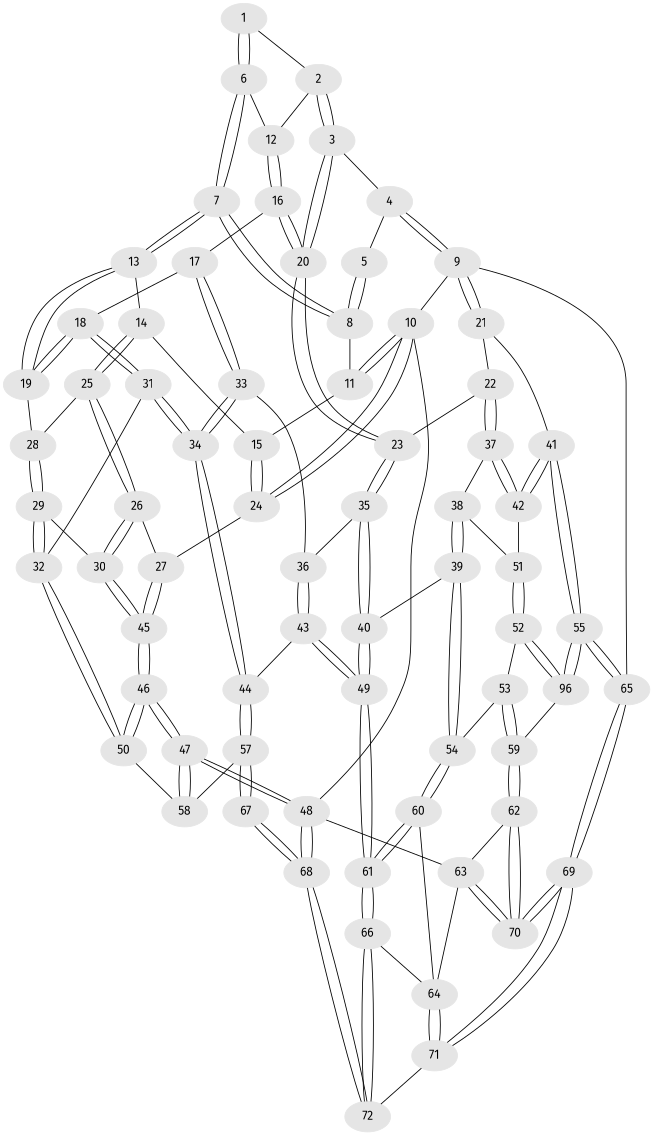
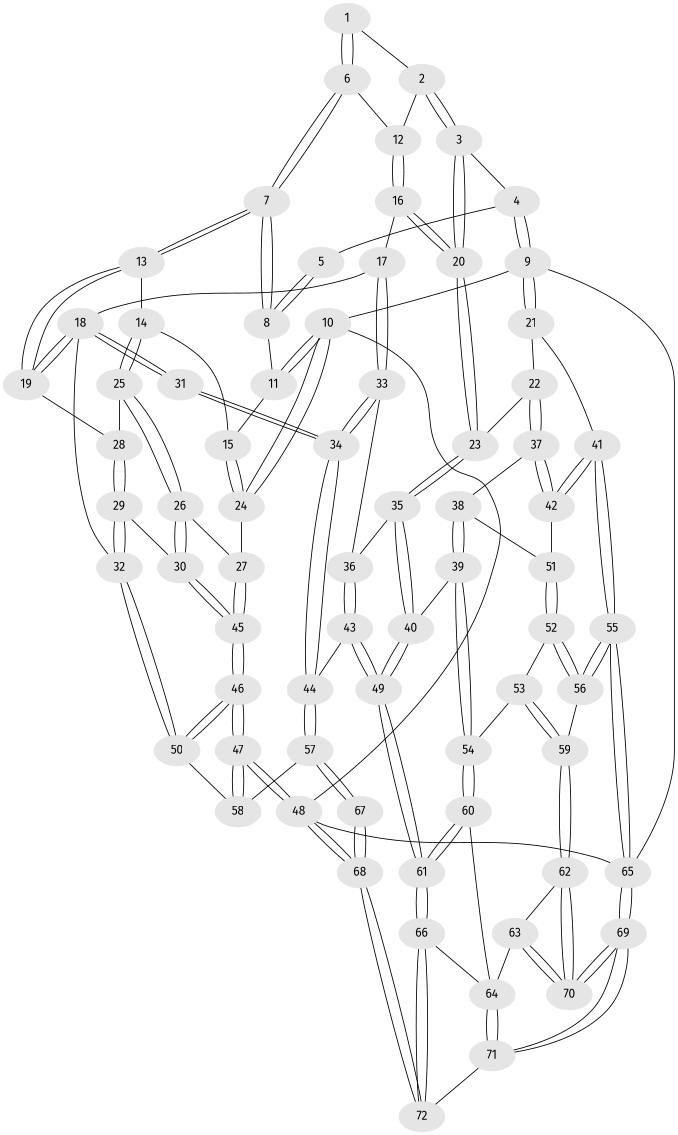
edge "31" -- "32": now "18" -- "32"
node "96": label "96" -> "56"
edge "48" -- "63": now "48" -- "65"
